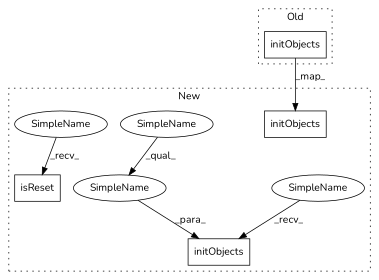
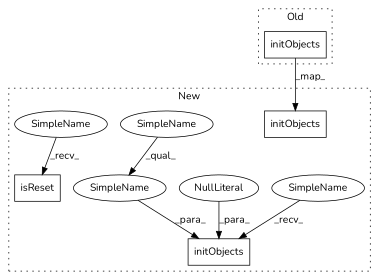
node "NullLiteral": added
